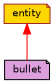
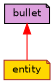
edge "bullet" -> "entity": reversed
